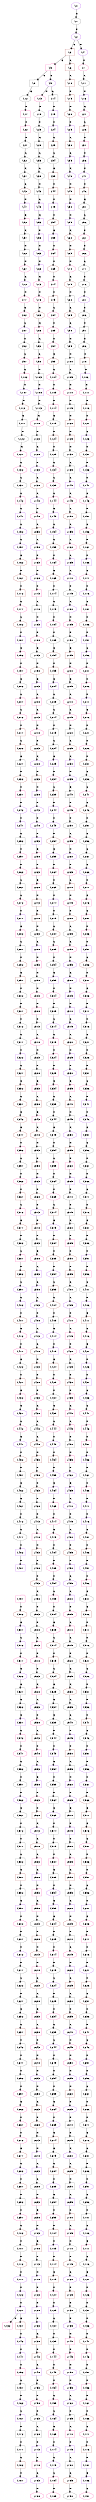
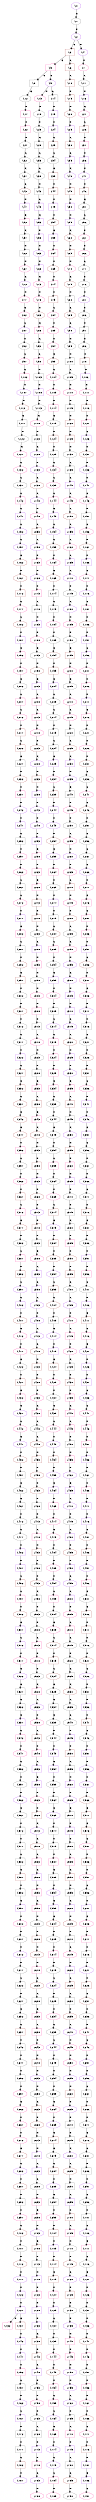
node "S492": added
